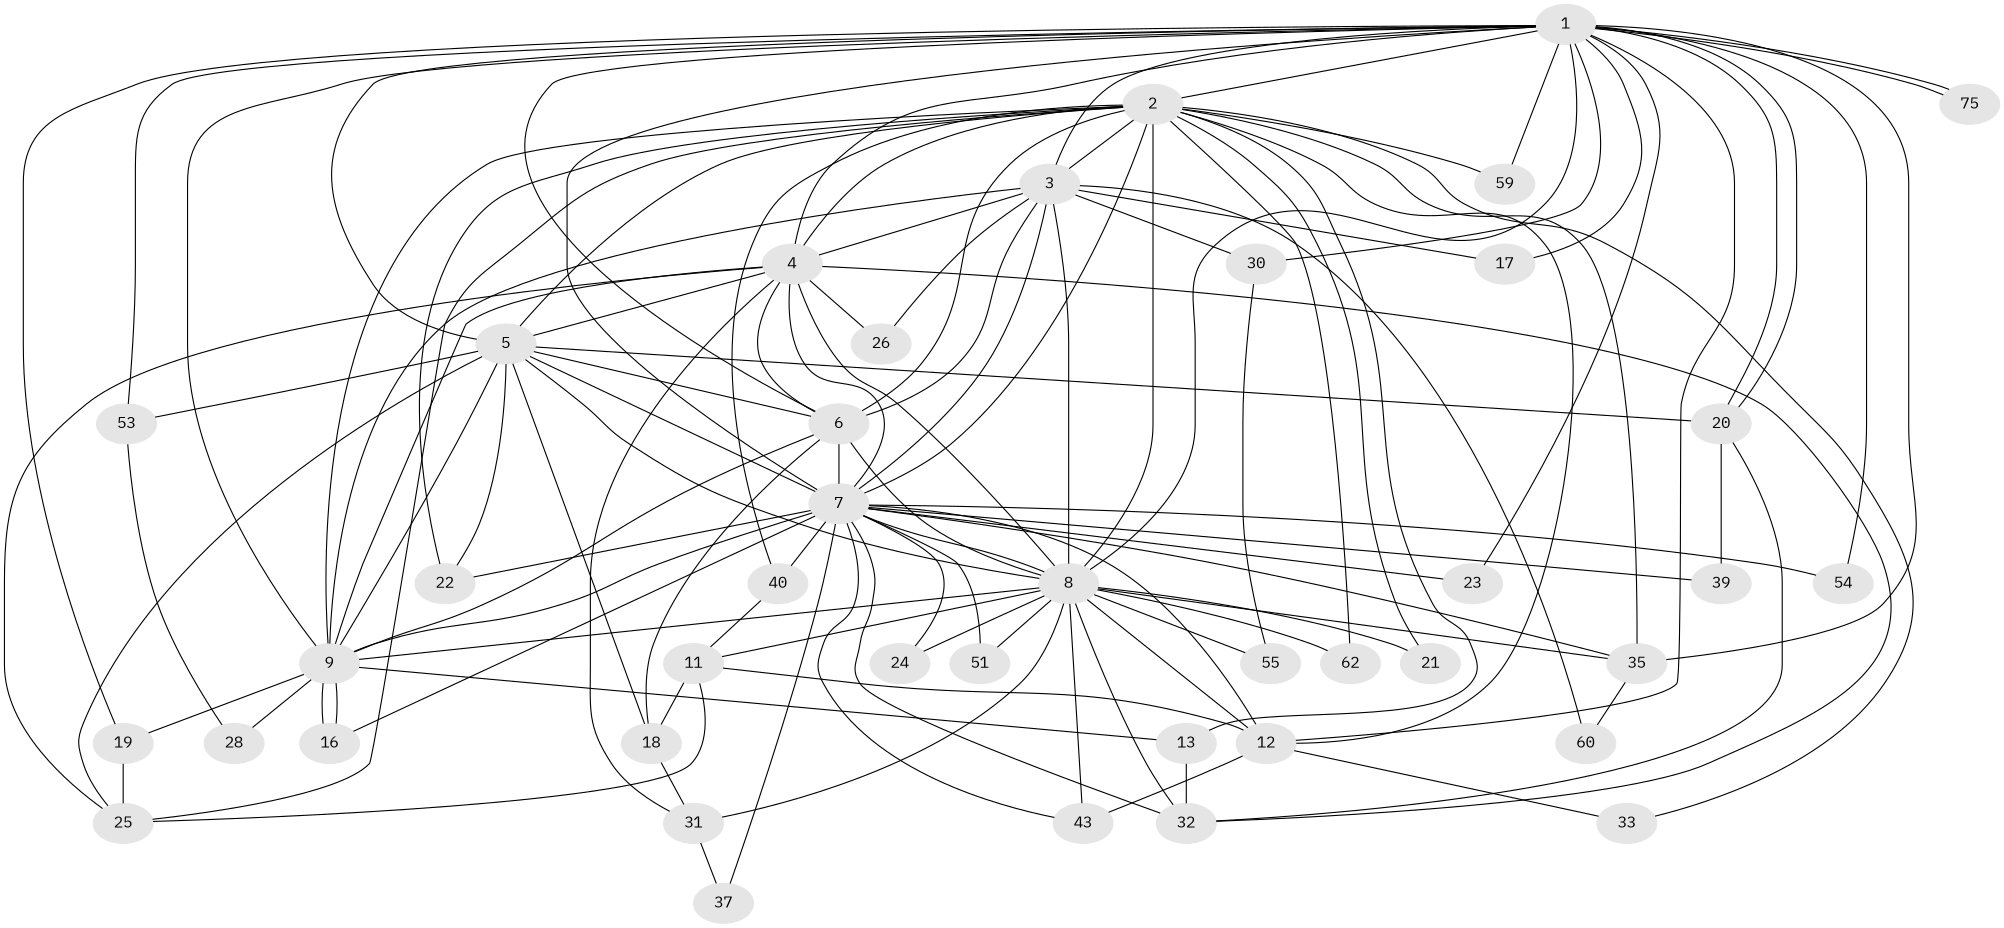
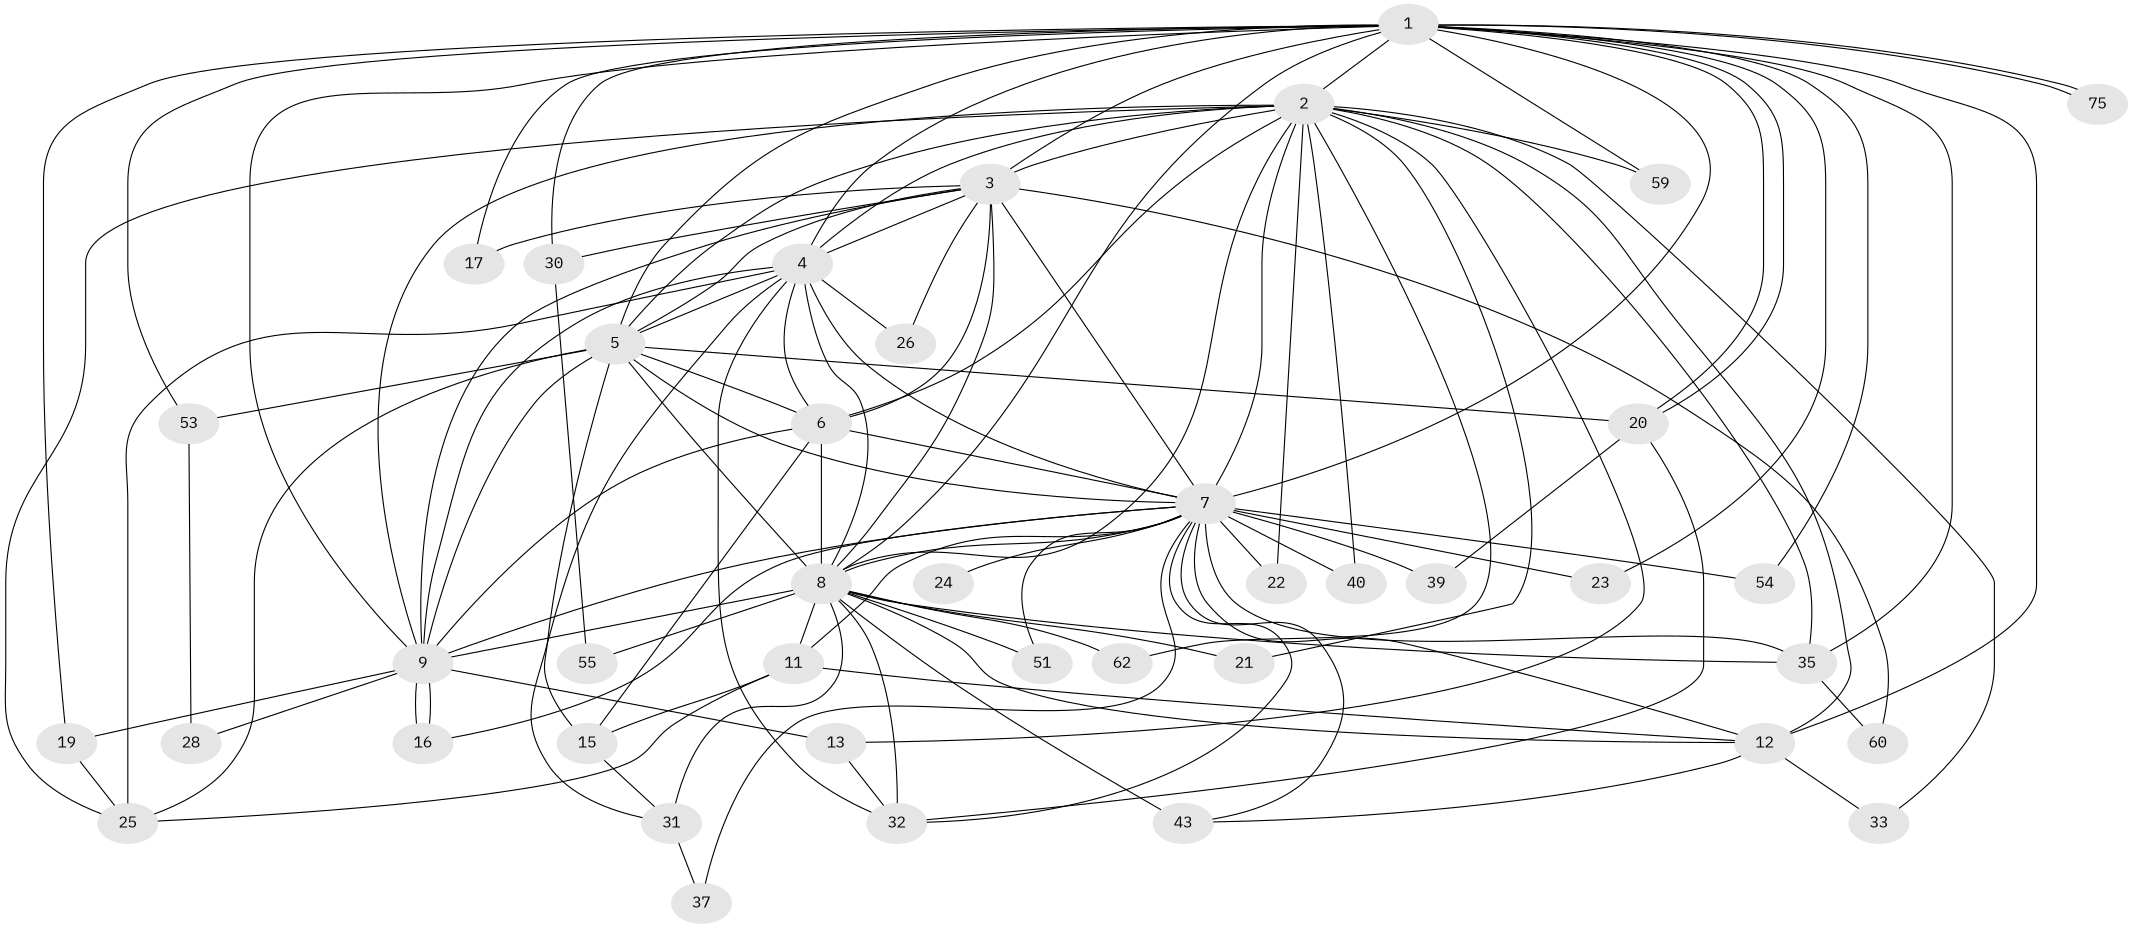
edge "1" -- "6": removed
edge "5" -- "22": now "5" -- "3"
edge "8" -- "24": removed
edge "40" -- "11": now "7" -- "11"
node "18": label "18" -> "15"
